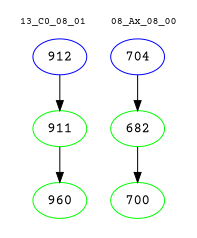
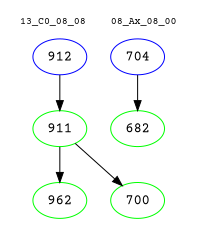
cluster "13_C0_08_01": label "13_C0_08_01" -> "13_C0_08_08"
edge "682" -> "700": now "911" -> "700"
node "960": label "960" -> "962"
